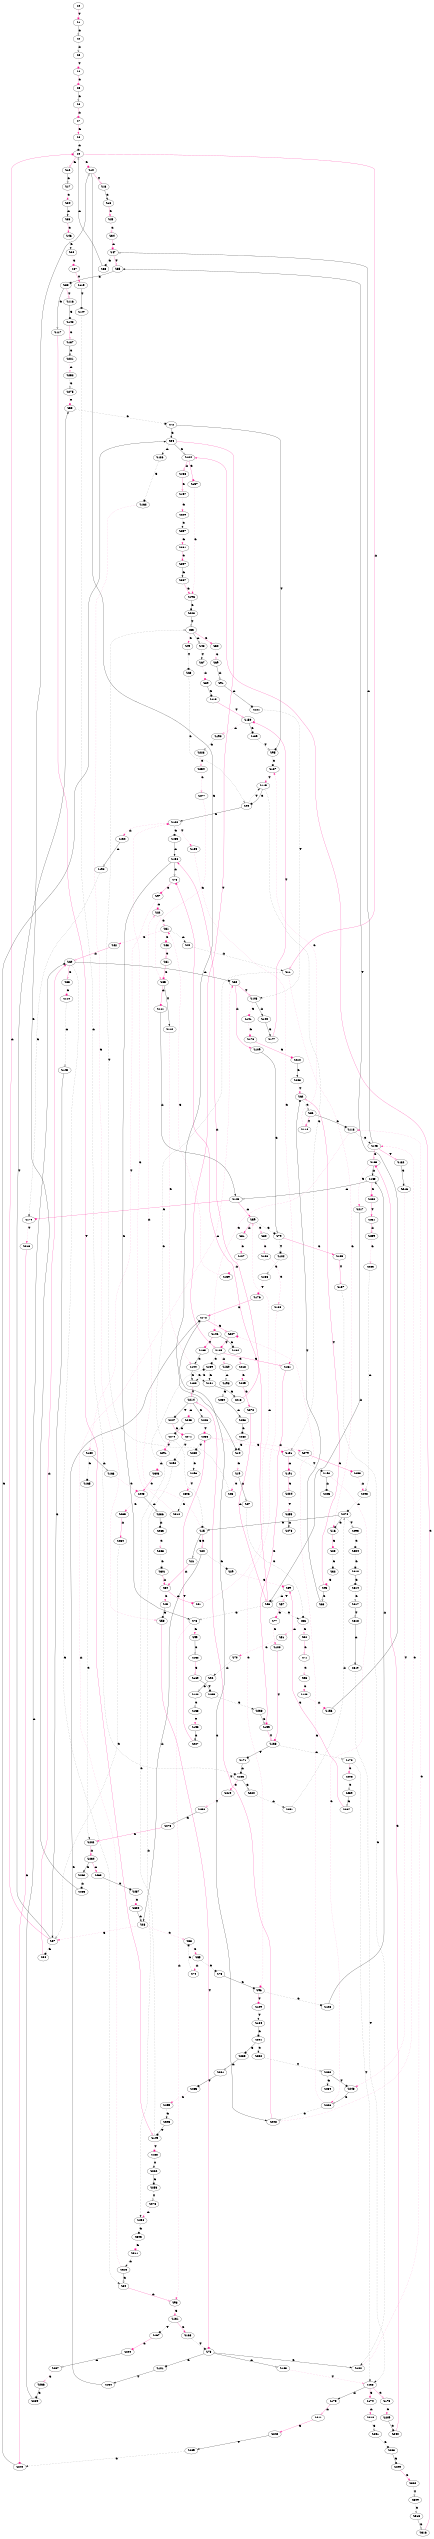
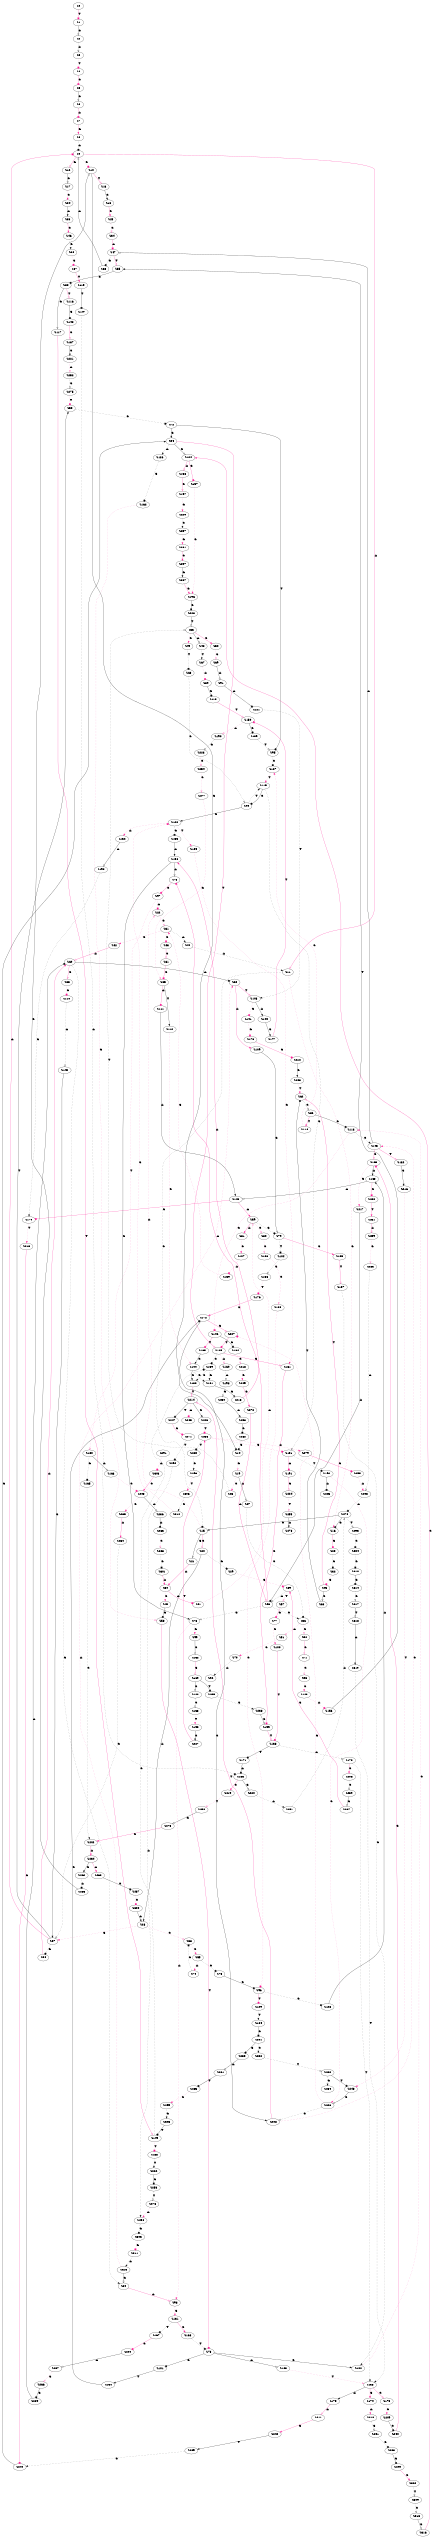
node "S270": removed
edge "S92" -> "S122": now "S169" -> "S122"
